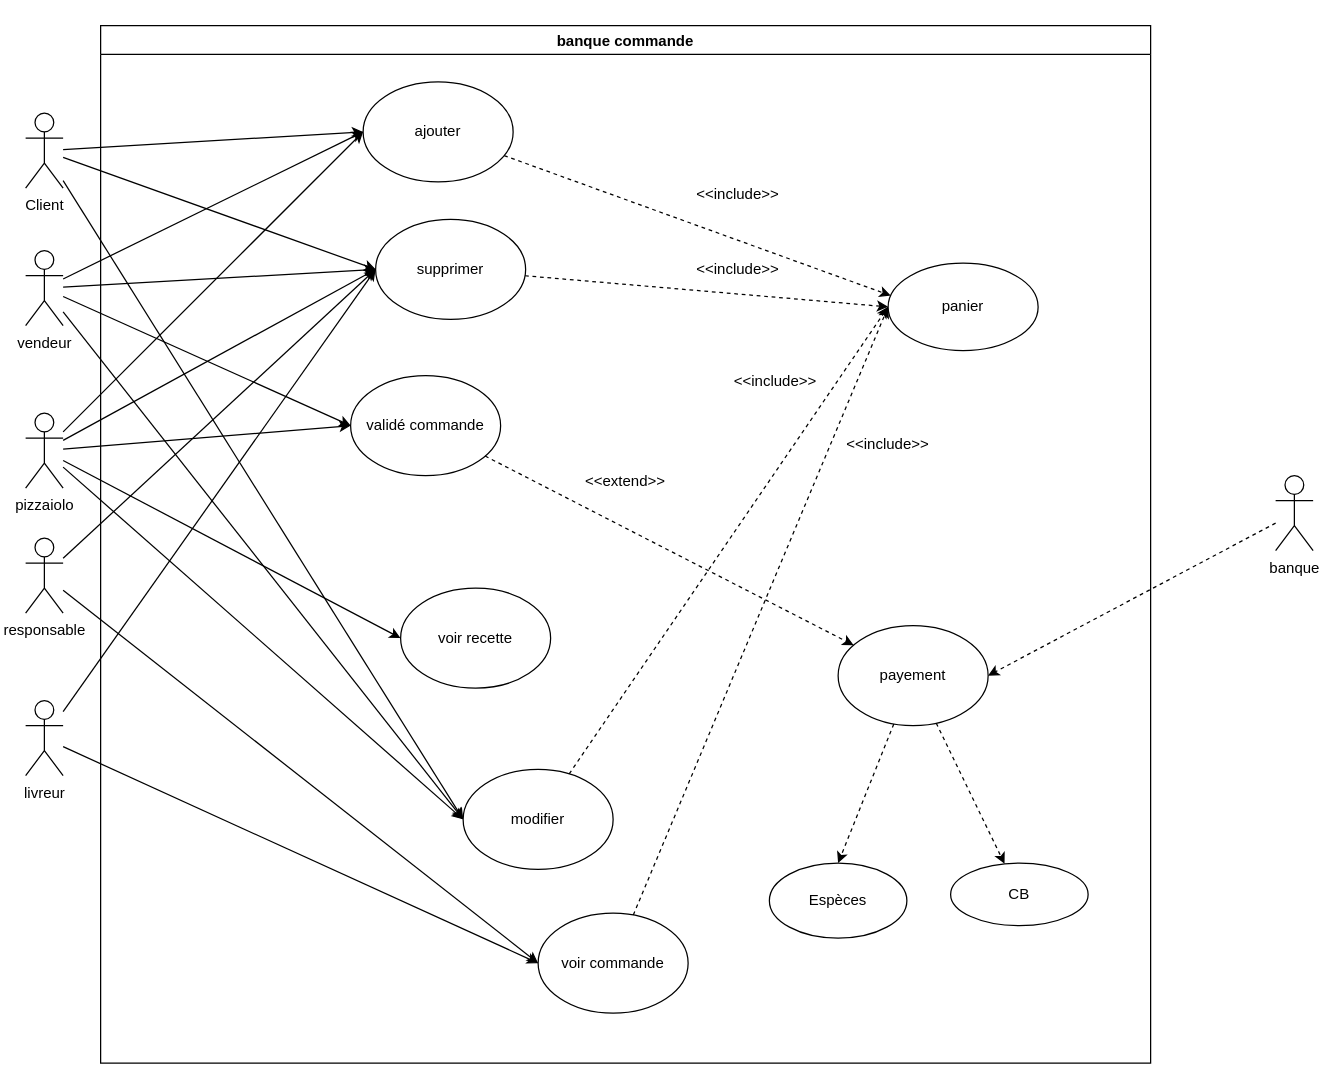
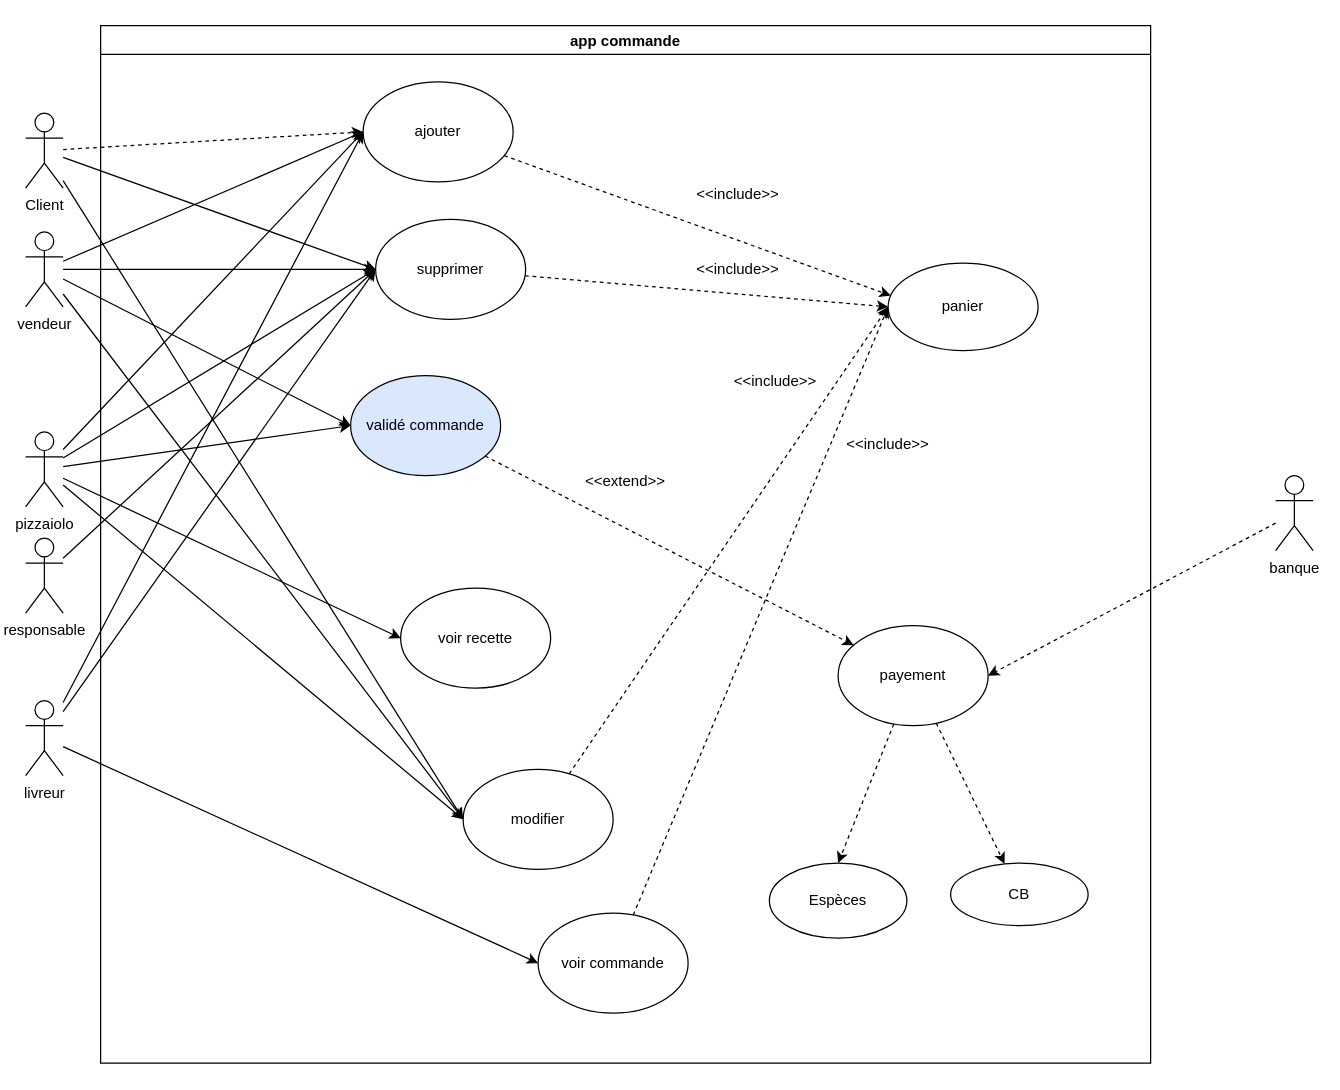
node "banque commande": label "banque commande" -> "app commande"
edge "Client" -> "ajouter": style solid -> dashed
node "vendeur": moved (44, 288) -> (44, 269)
node "validé commande": fillcolor #ffffff -> #dae8fc
node "pizzaiolo": moved (44, 451) -> (44, 469)
edge "livreur" -> "ajouter": added
edge "responsable" -> "voir commande": removed
